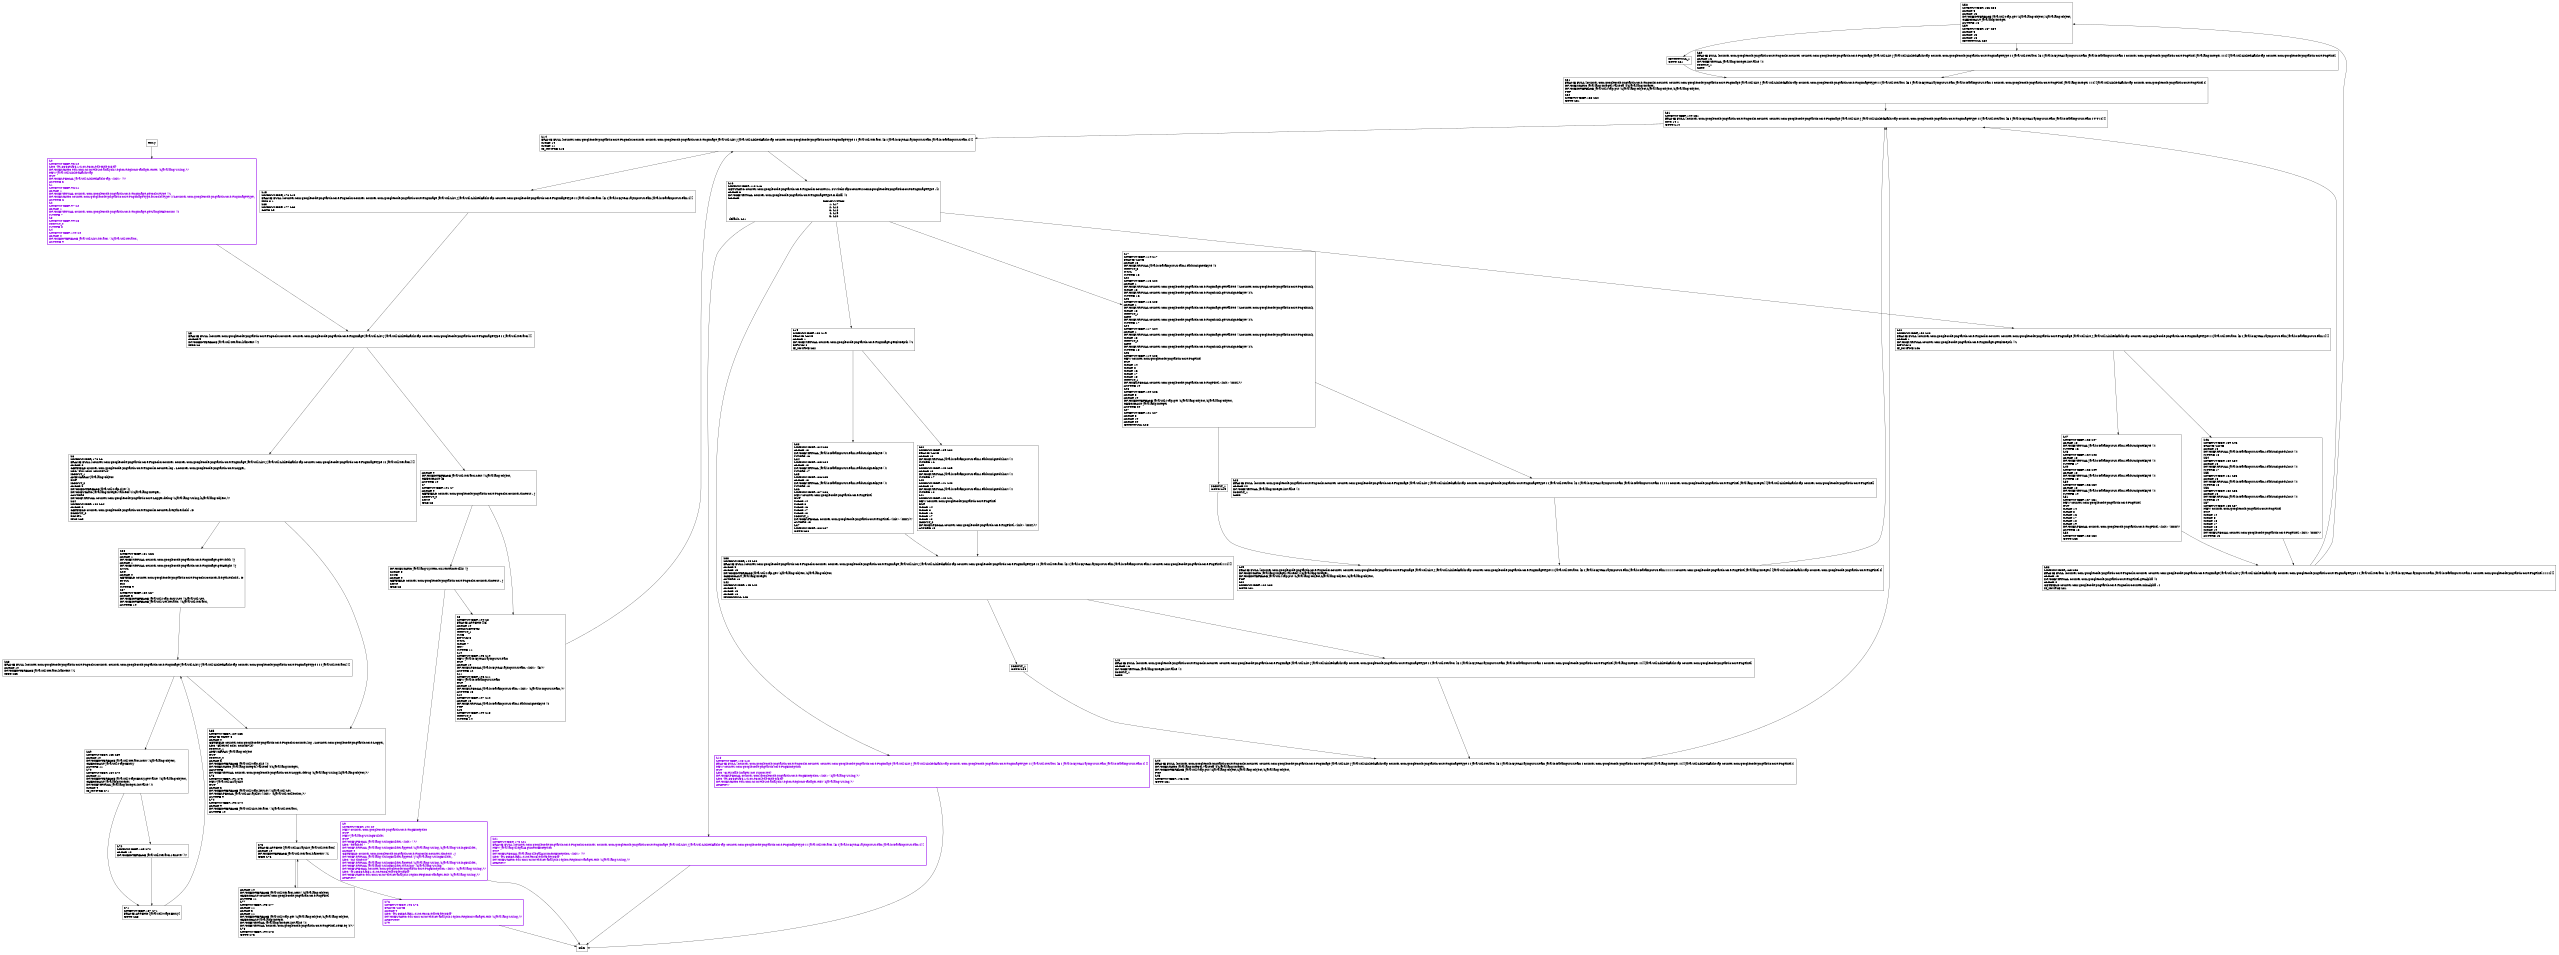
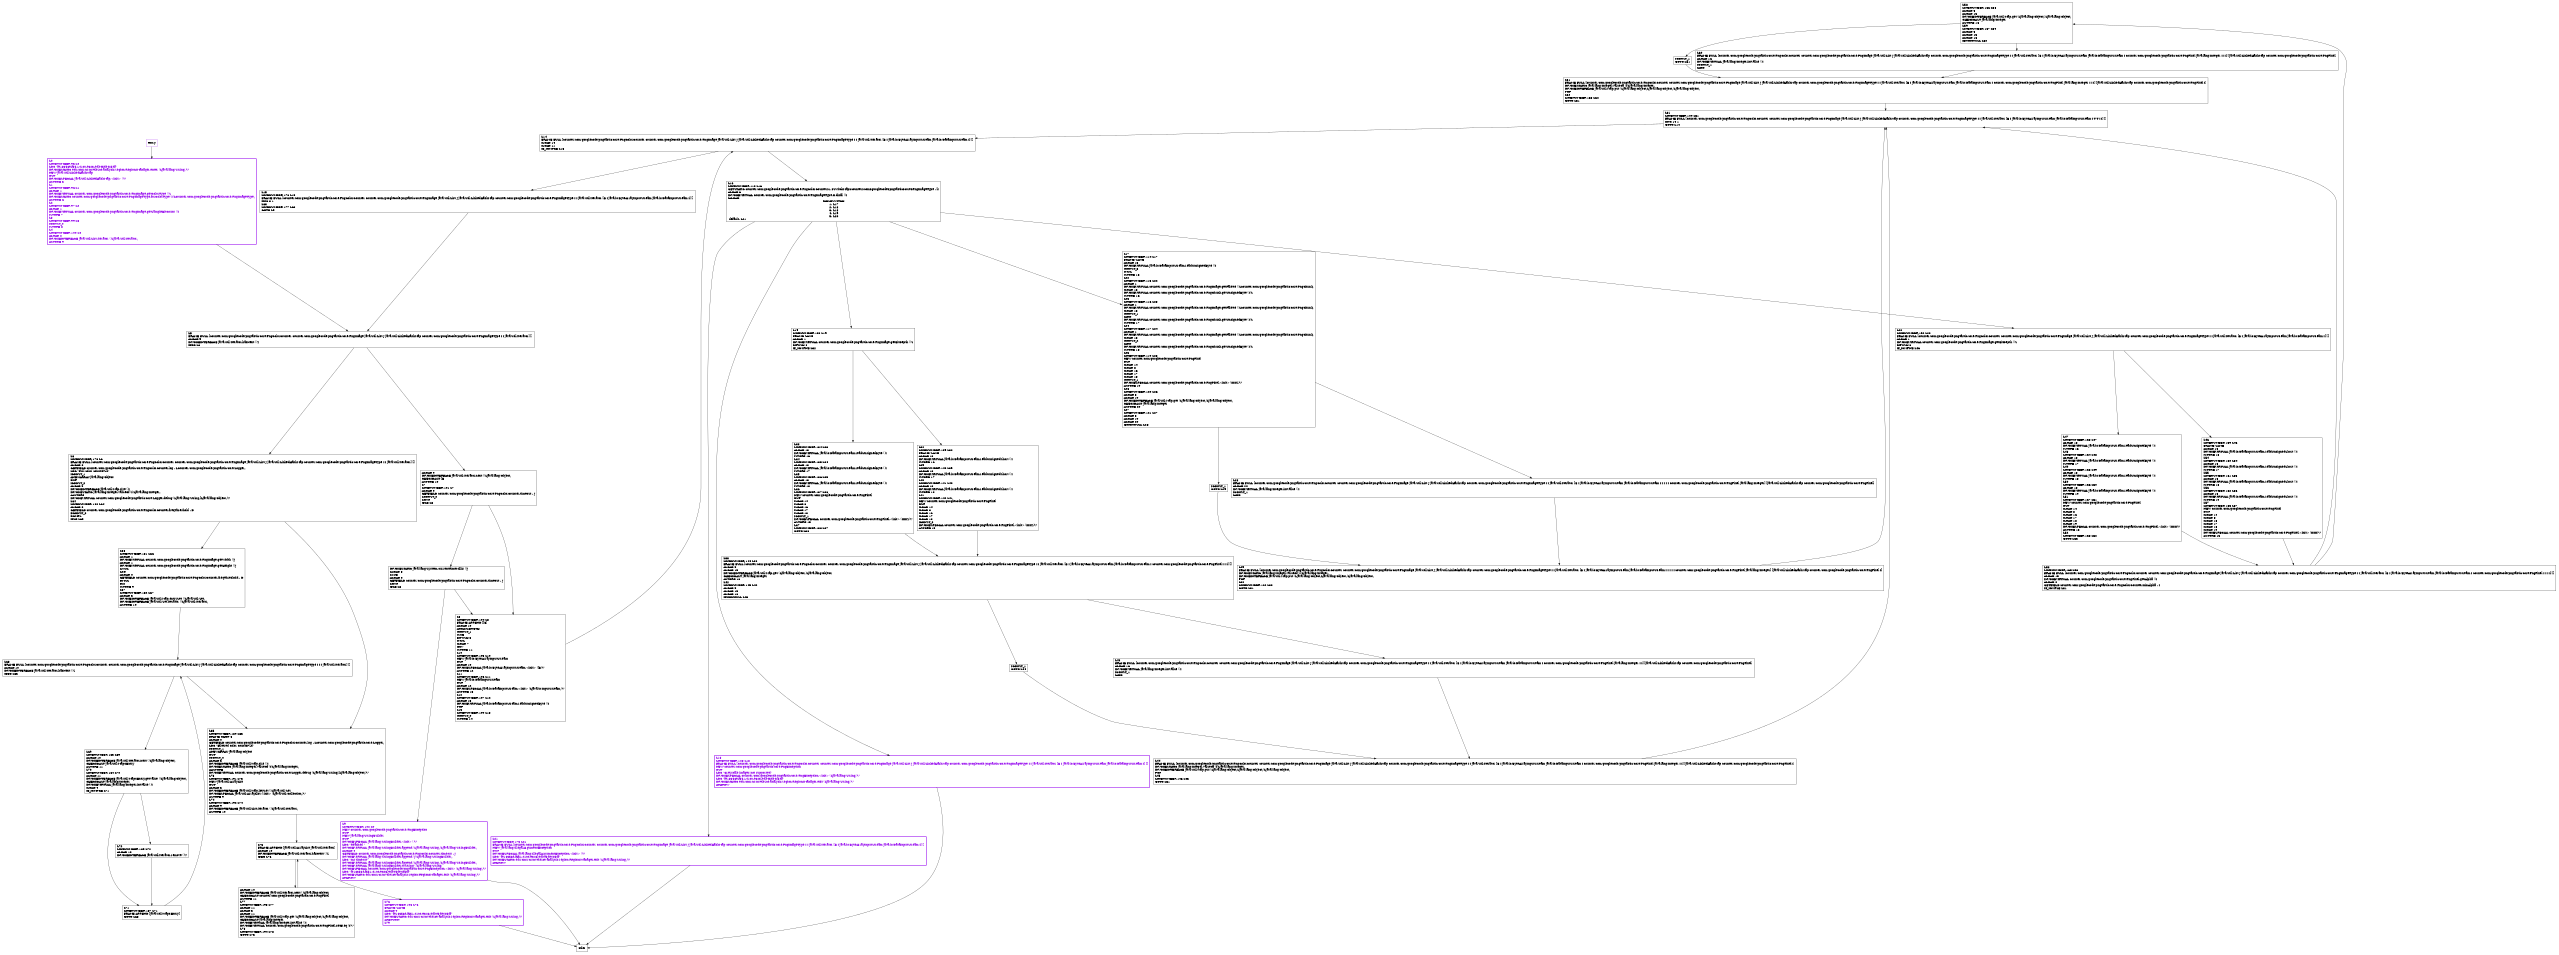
node "IFNONNULL_1 GOTO L61": label "IFNONNULL_1 GOTO L61" -> "ICONST_1 GOTO L61"
node "entry": color black -> purple
